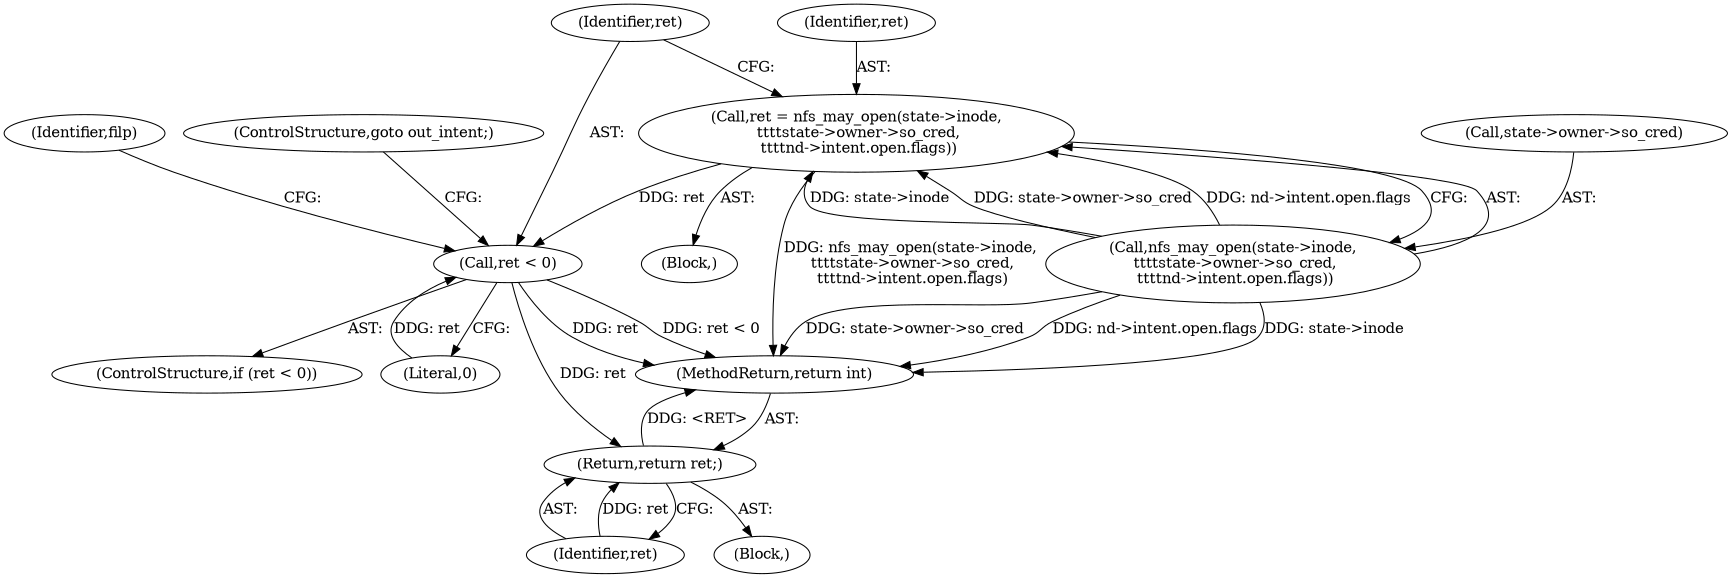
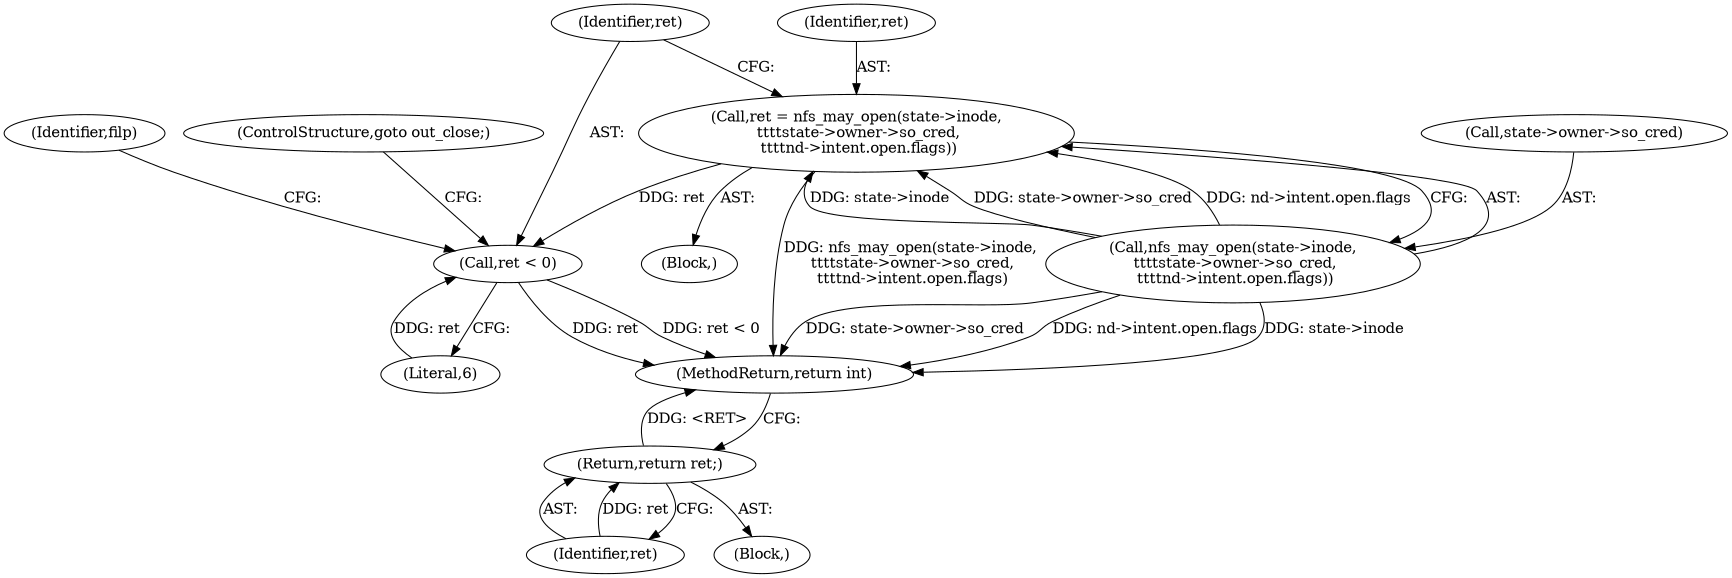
node "(ControlStructure,goto out_intent;)": label "(ControlStructure,goto out_intent;)" -> "(ControlStructure,goto out_close;)"
edge "(Call,ret < 0)" -> "(Return,return ret;)": removed, label "DDG: ret"
node "(ControlStructure,if (ret < 0))": removed
node "(Literal,0)": label "(Literal,0)" -> "(Literal,6)"
edge "(MethodReturn,return int)" -> "(Return,return ret;)": label "AST: " -> "CFG: "
